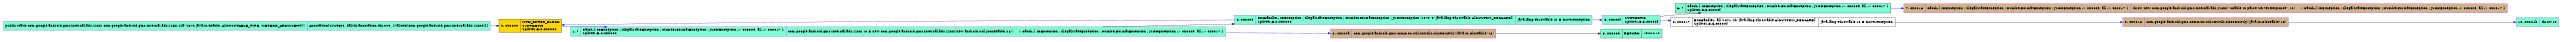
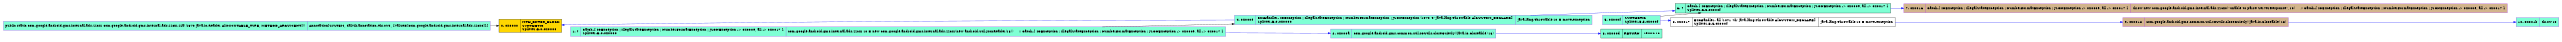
edge "4: 0x000e" -> "5: 0x000f": now "4: 0x000e" -> "6: ?"
edge "0: 0x0000" -> "1: ?": removed
node "2: 0x000a": fillcolor tan -> aquamarine
edge "2: 0x000a" -> "3: 0x000d": color black -> blue
